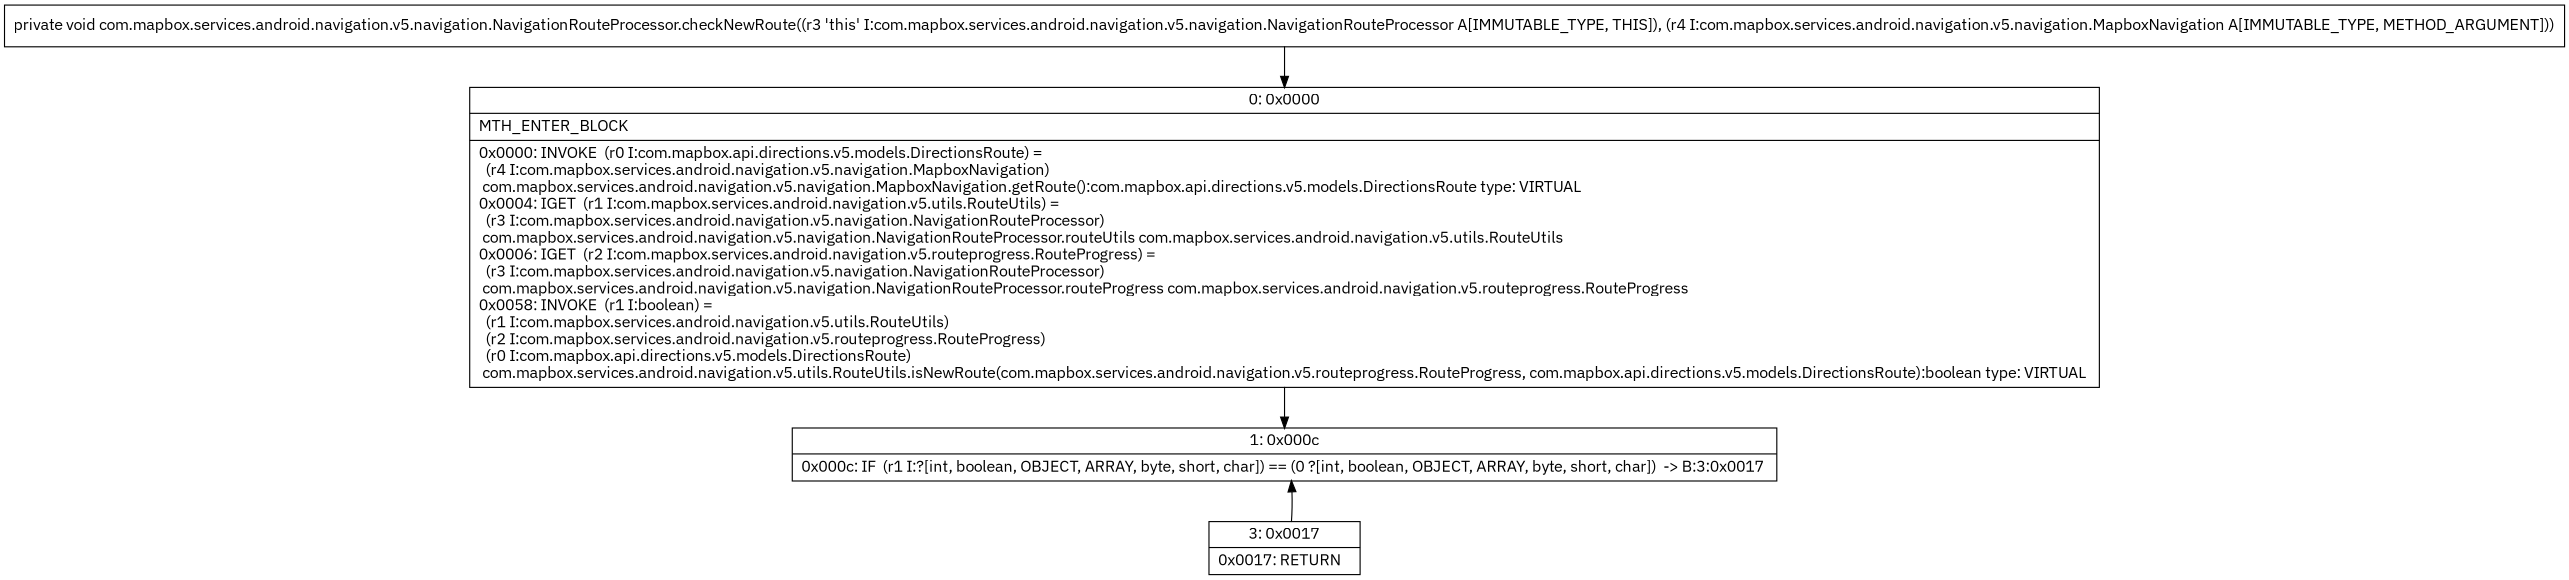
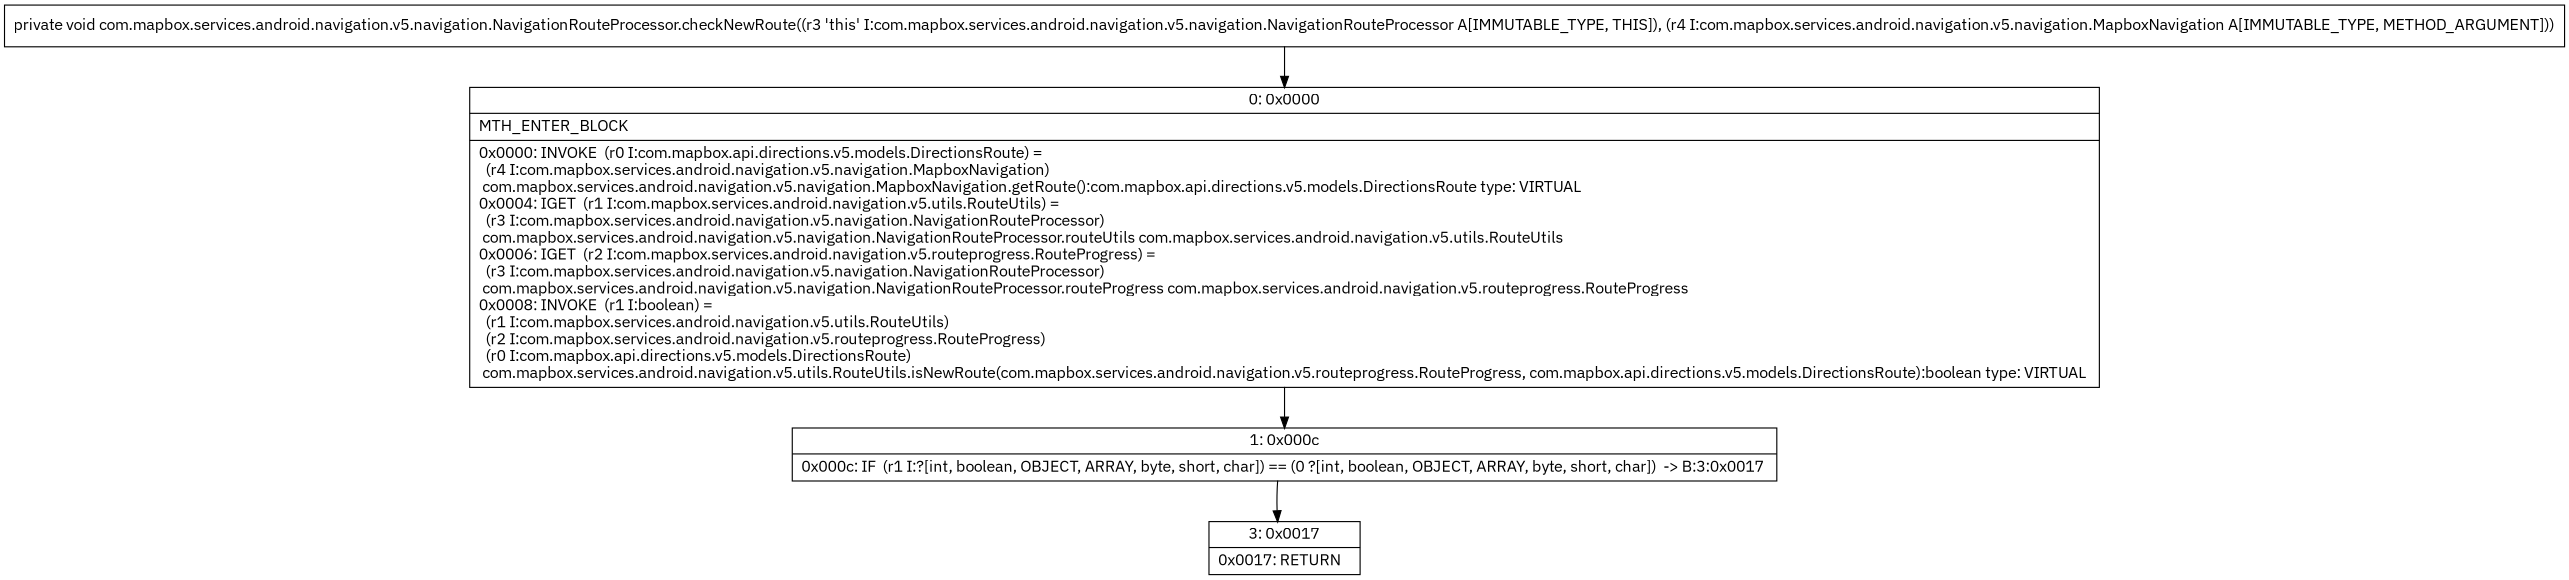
node "0: 0x0000": text "0x0058: INVOKE  (r1 I:boolean) =" -> "0x0008: INVOKE  (r1 I:boolean) ="
edge "3: 0x0017" -> "1: 0x000c": reversed
